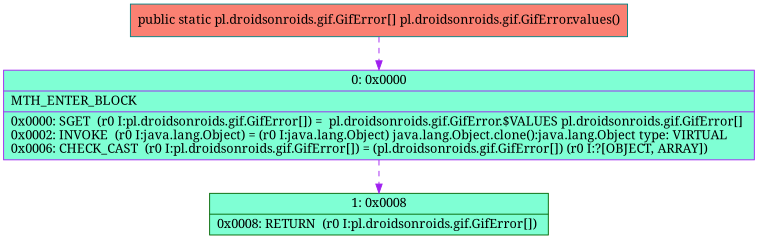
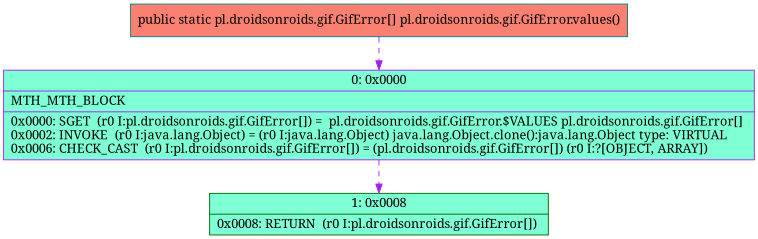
node "0: 0x0000": text "MTH_ENTER_BLOCK" -> "MTH_MTH_BLOCK"
